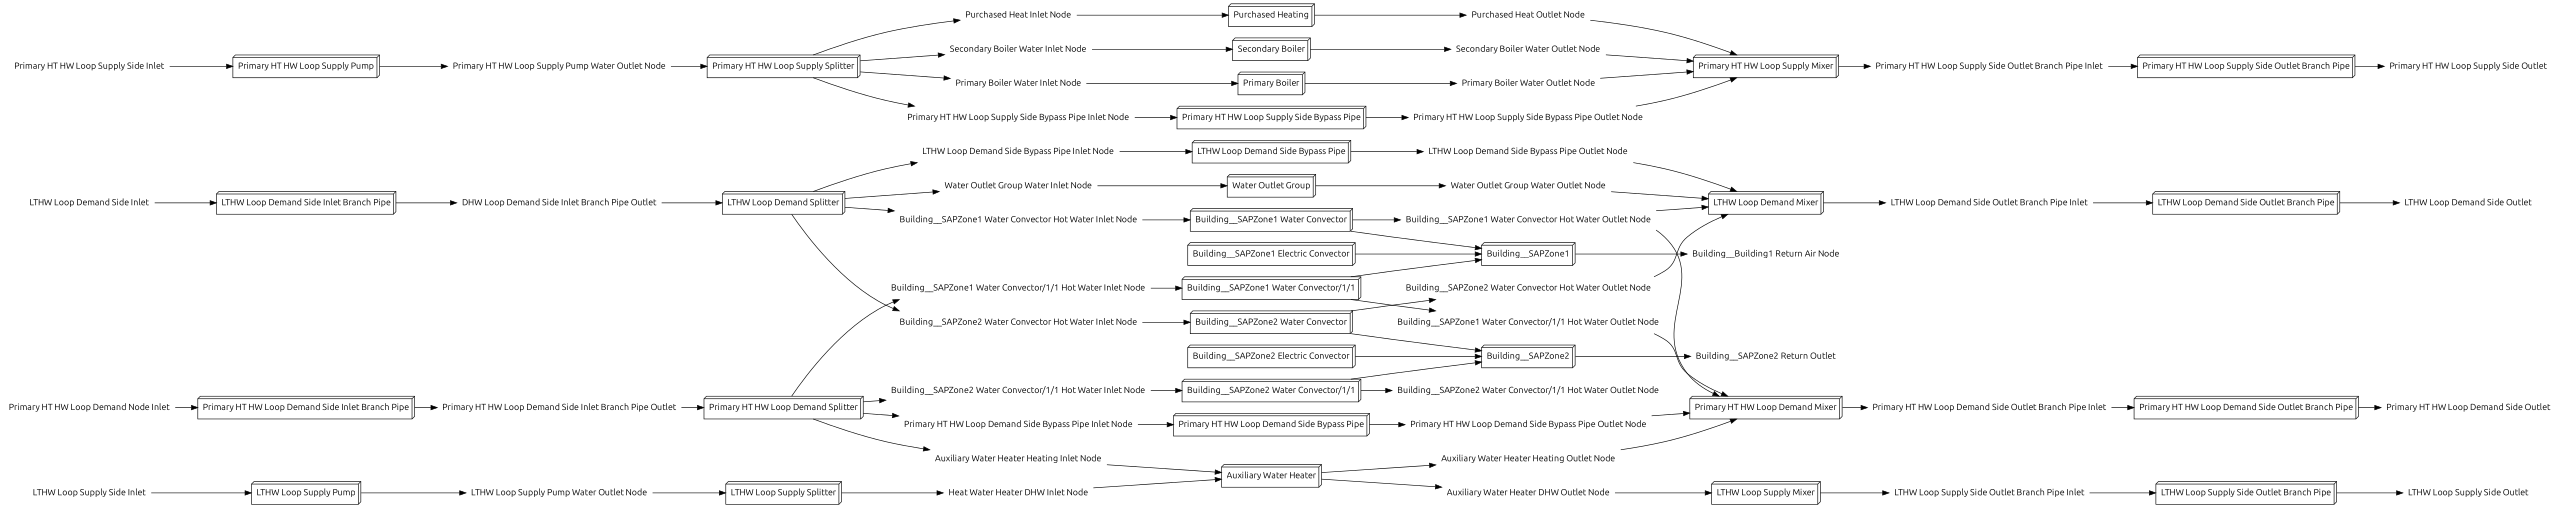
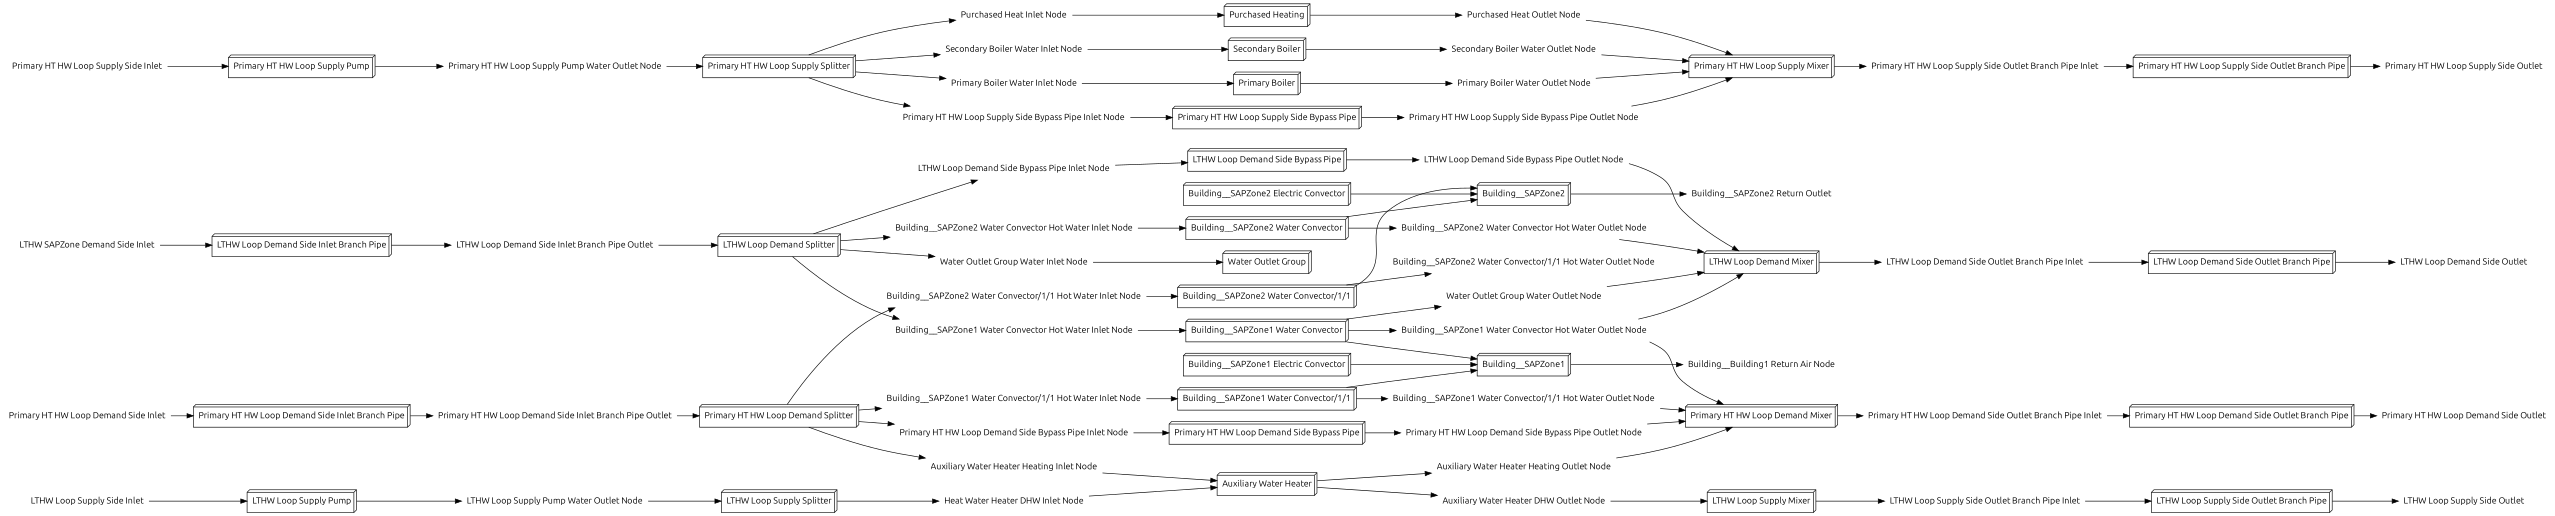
edge "Water Outlet Group" -> "Water Outlet Group Water Outlet Node": now "Building__SAPZone1 Water Convector" -> "Water Outlet Group Water Outlet Node"
node "LTHW Loop Demand Side Inlet": label "LTHW Loop Demand Side Inlet" -> "LTHW SAPZone Demand Side Inlet"
node "DHW Loop Demand Side Inlet Branch Pipe Outlet": label "DHW Loop Demand Side Inlet Branch Pipe Outlet" -> "LTHW Loop Demand Side Inlet Branch Pipe Outlet"
node "Primary HT HW Loop Demand Node Inlet": label "Primary HT HW Loop Demand Node Inlet" -> "Primary HT HW Loop Demand Side Inlet"
